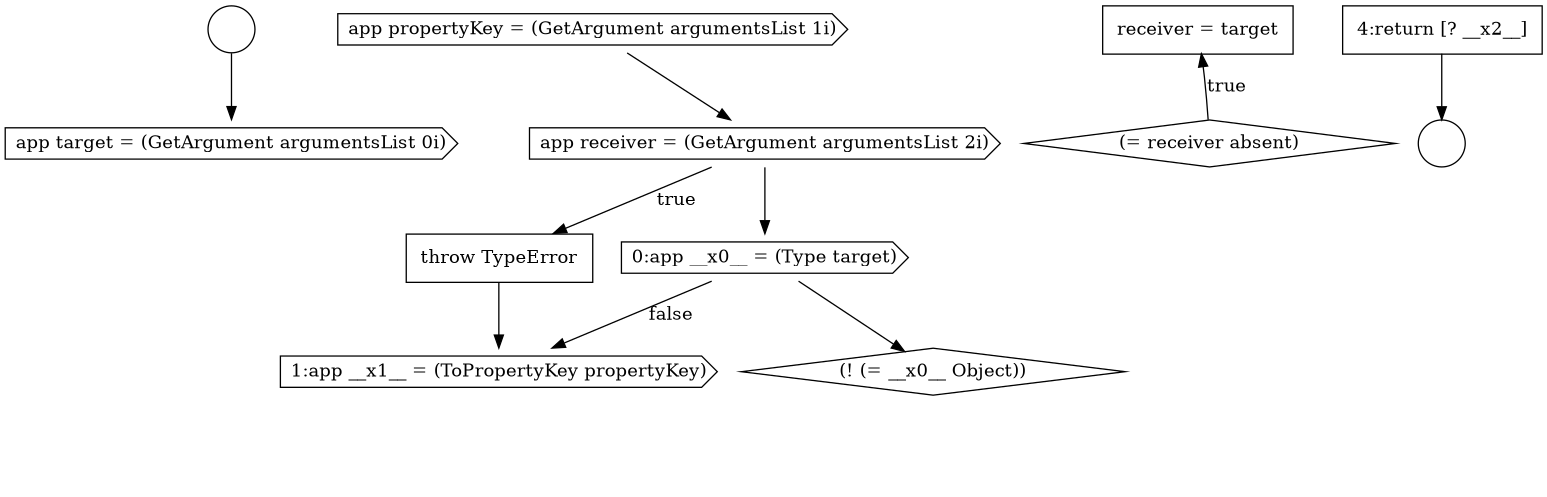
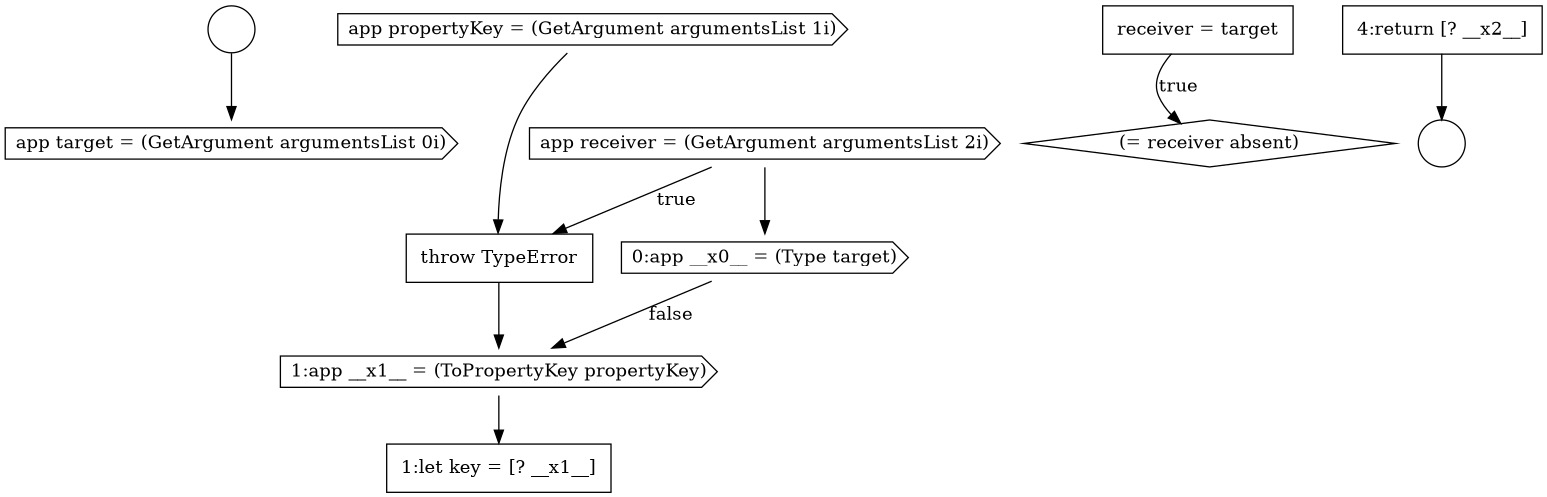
edge "app propertyKey = (GetArgument argumentsList 1i)" -> "app receiver = (GetArgument argumentsList 2i)": now "app propertyKey = (GetArgument argumentsList 1i)" -> "throw TypeError"
edge "(= receiver absent)" -> "receiver = target": reversed
node "(! (= __x0__ Object))": removed
node "1:let key = [? __x1__]": added
